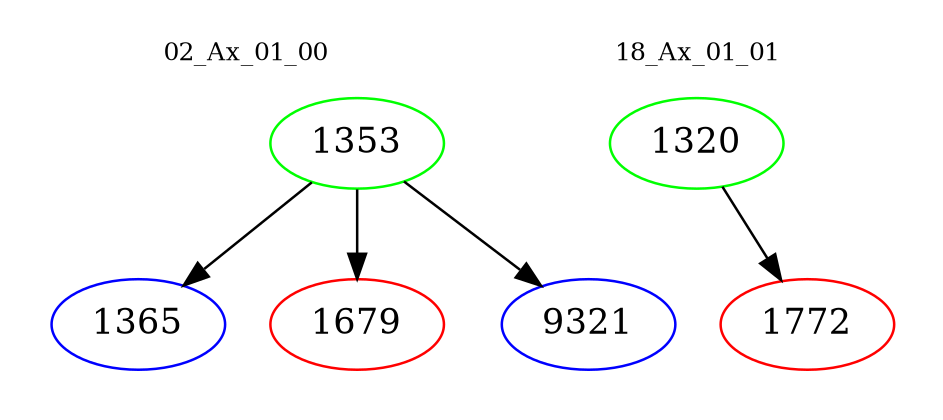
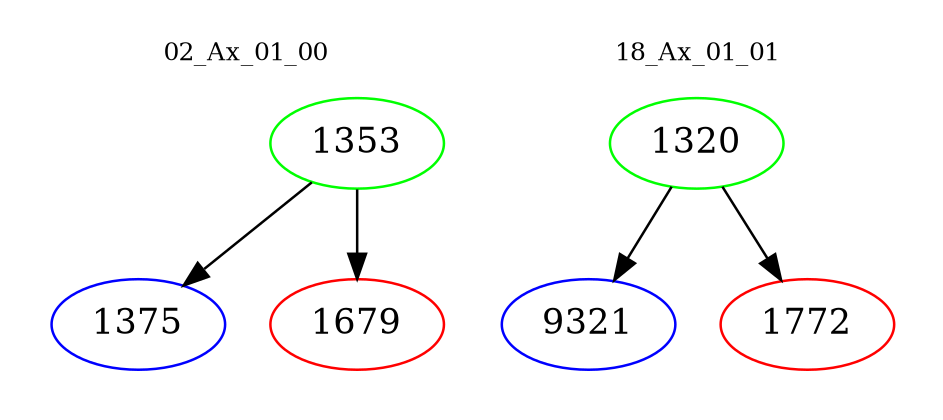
edge "1353" -> "9321": now "1320" -> "9321"
node "1365": label "1365" -> "1375"
